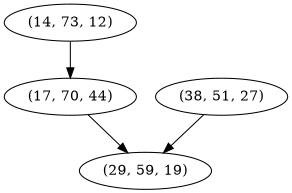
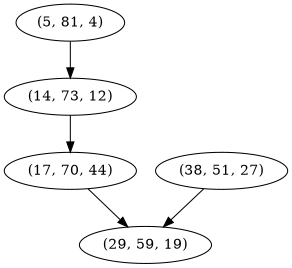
node "(5, 81, 4)": added
